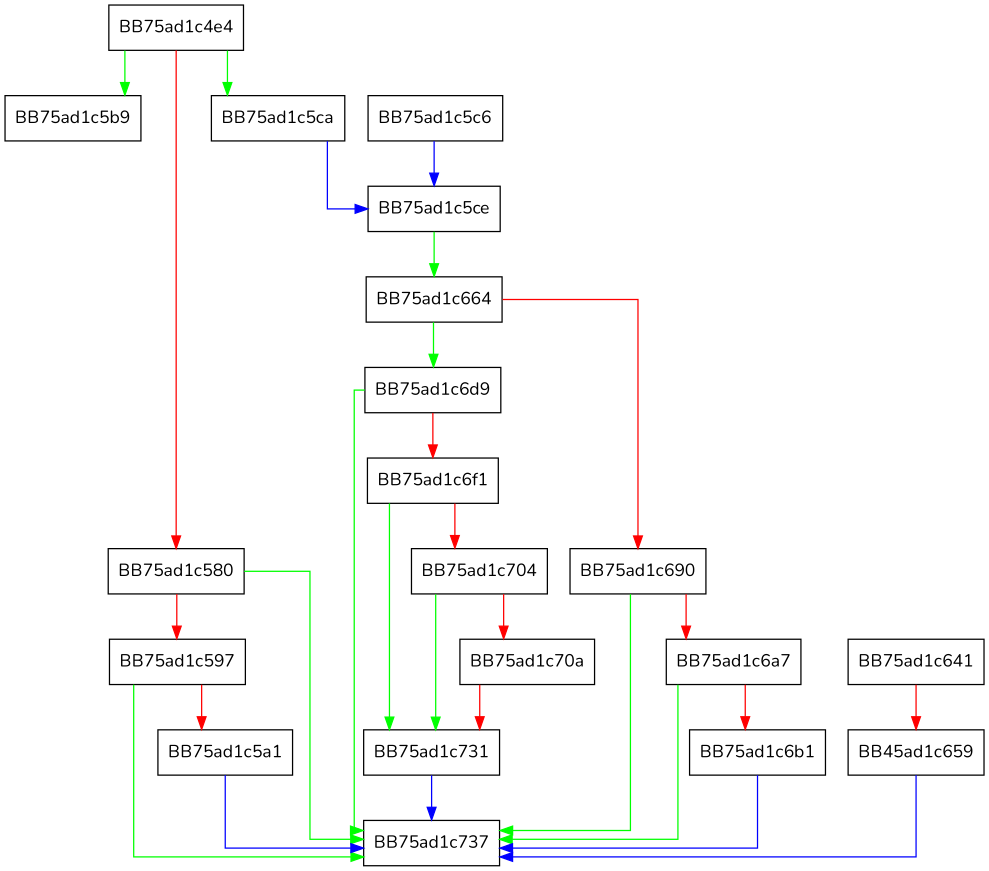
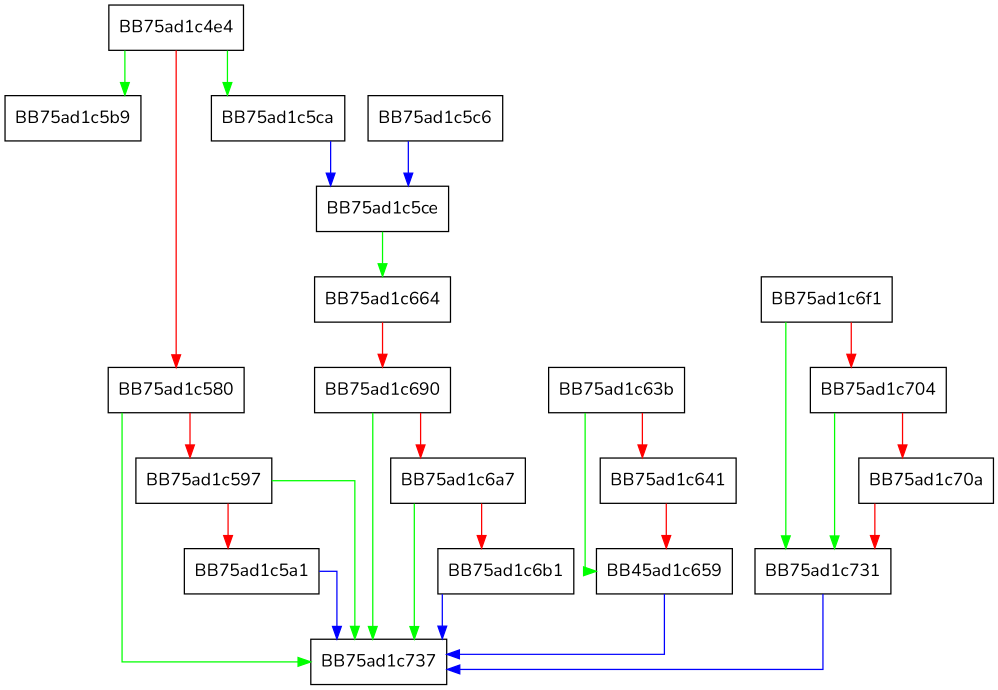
node "BB75ad1c6d9": removed
node "BB75ad1c63b": added
